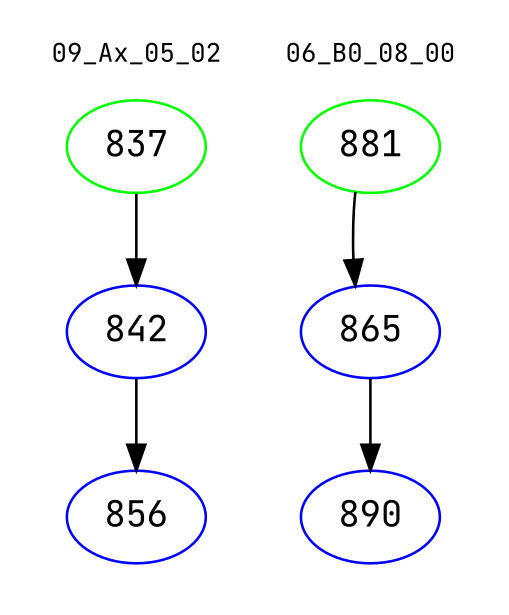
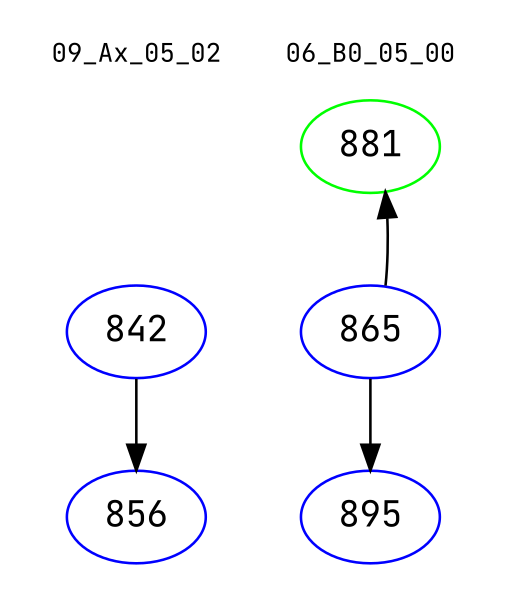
cluster "06_B0_08_00": label "06_B0_08_00" -> "06_B0_05_00"
node "837": removed
edge "881" -> "865": reversed
node "890": label "890" -> "895"
